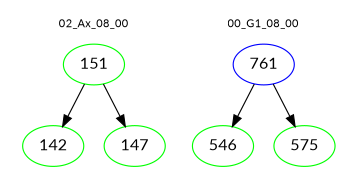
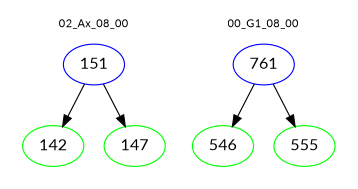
node "151": color green -> blue
node "575": label "575" -> "555"
